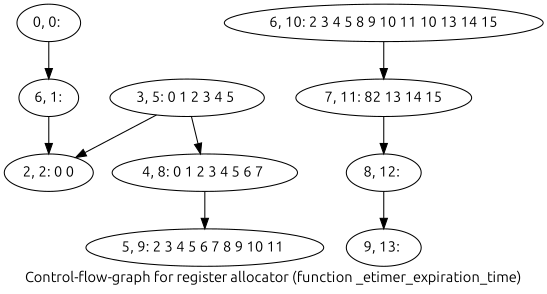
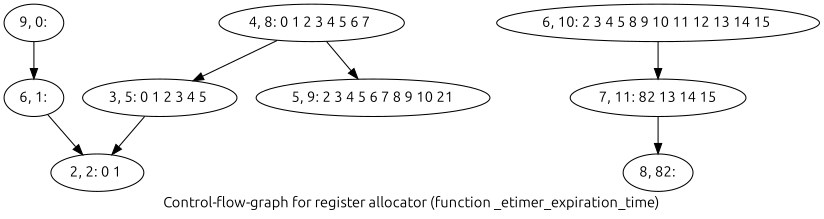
node "0, 0:": label "0, 0:" -> "9, 0:"
node "6, 10: 2 3 4 5 8 9 10 11 10 13 14 15": label "6, 10: 2 3 4 5 8 9 10 11 10 13 14 15" -> "6, 10: 2 3 4 5 8 9 10 11 12 13 14 15"
edge "3, 5: 0 1 2 3 4 5" -> "4, 8: 0 1 2 3 4 5 6 7": reversed
node "2, 2: 0 0": label "2, 2: 0 0" -> "2, 2: 0 1"
node "8, 12:": label "8, 12:" -> "8, 82:"
node "5, 9: 2 3 4 5 6 7 8 9 10 11": label "5, 9: 2 3 4 5 6 7 8 9 10 11" -> "5, 9: 2 3 4 5 6 7 8 9 10 21"
node "9, 13:": removed
